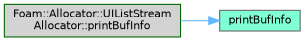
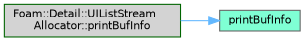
node "Foam::Allocator::UIListStream Allocator::printBufInfo": label "Foam::Allocator::UIListStream Allocator::printBufInfo" -> "Foam::Detail::UIListStream Allocator::printBufInfo"
